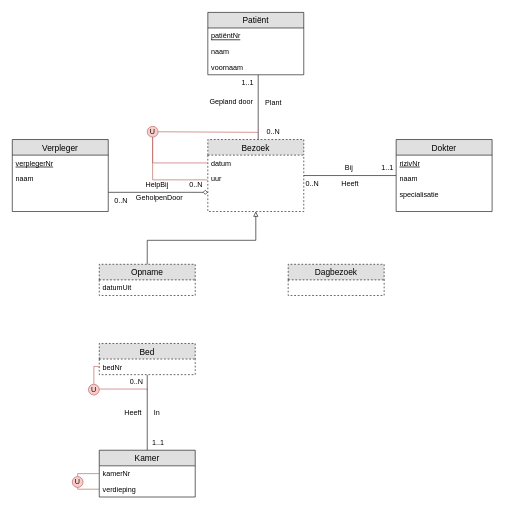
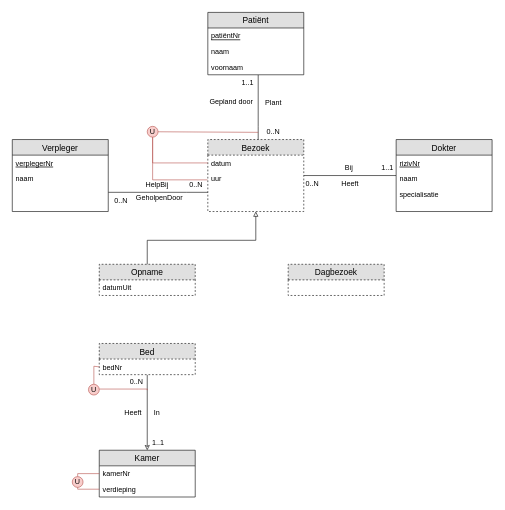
edge "Verpleger" -> "Bezoek": arrowhead diamond -> none
edge "Bed" -- "Kamer": arrowhead none -> classic
